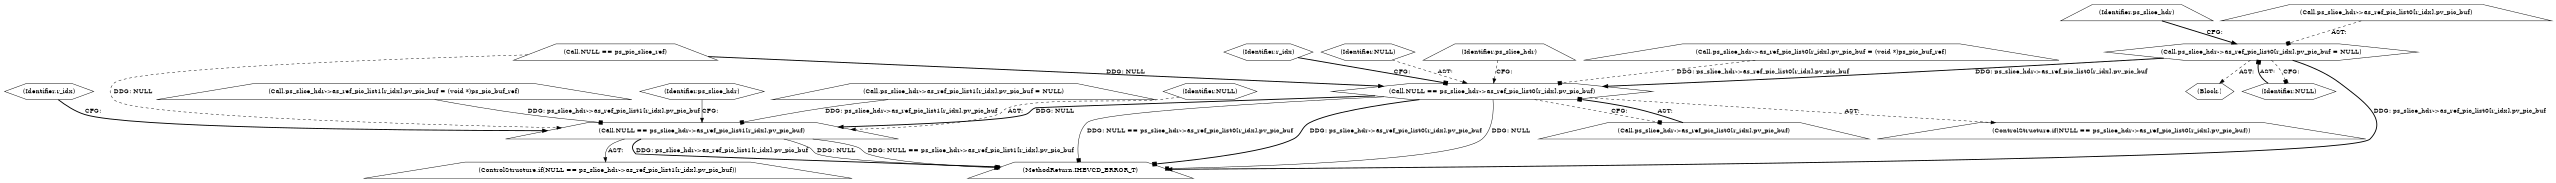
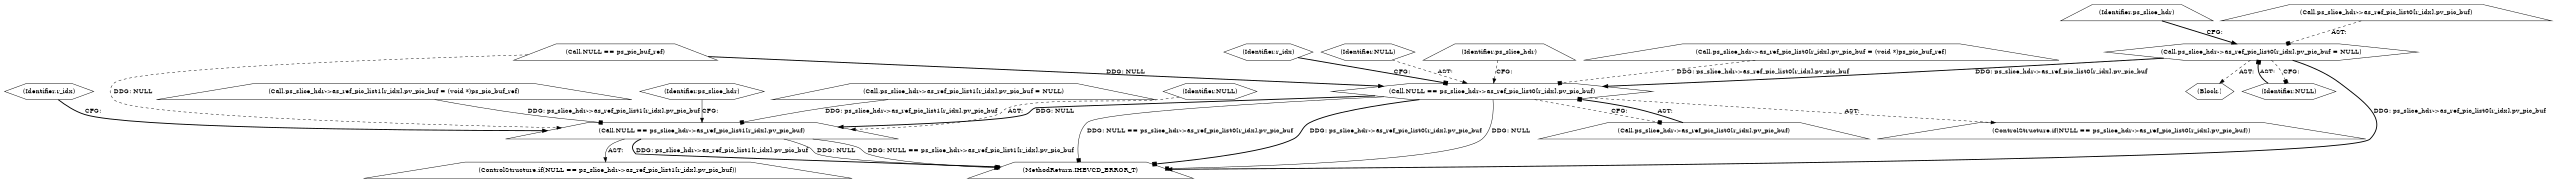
node "(Call,NULL == ps_pic_slice_ref)": label "(Call,NULL == ps_pic_slice_ref)" -> "(Call,NULL == ps_pic_buf_ref)"
